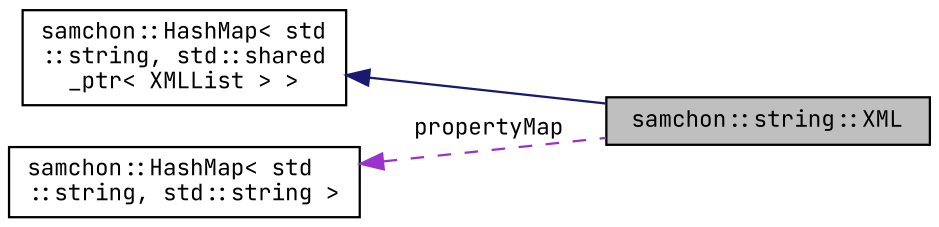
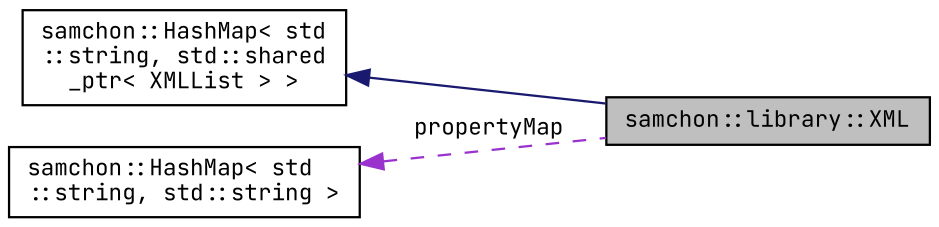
node "samchon::string::XML": label "samchon::string::XML" -> "samchon::library::XML"
